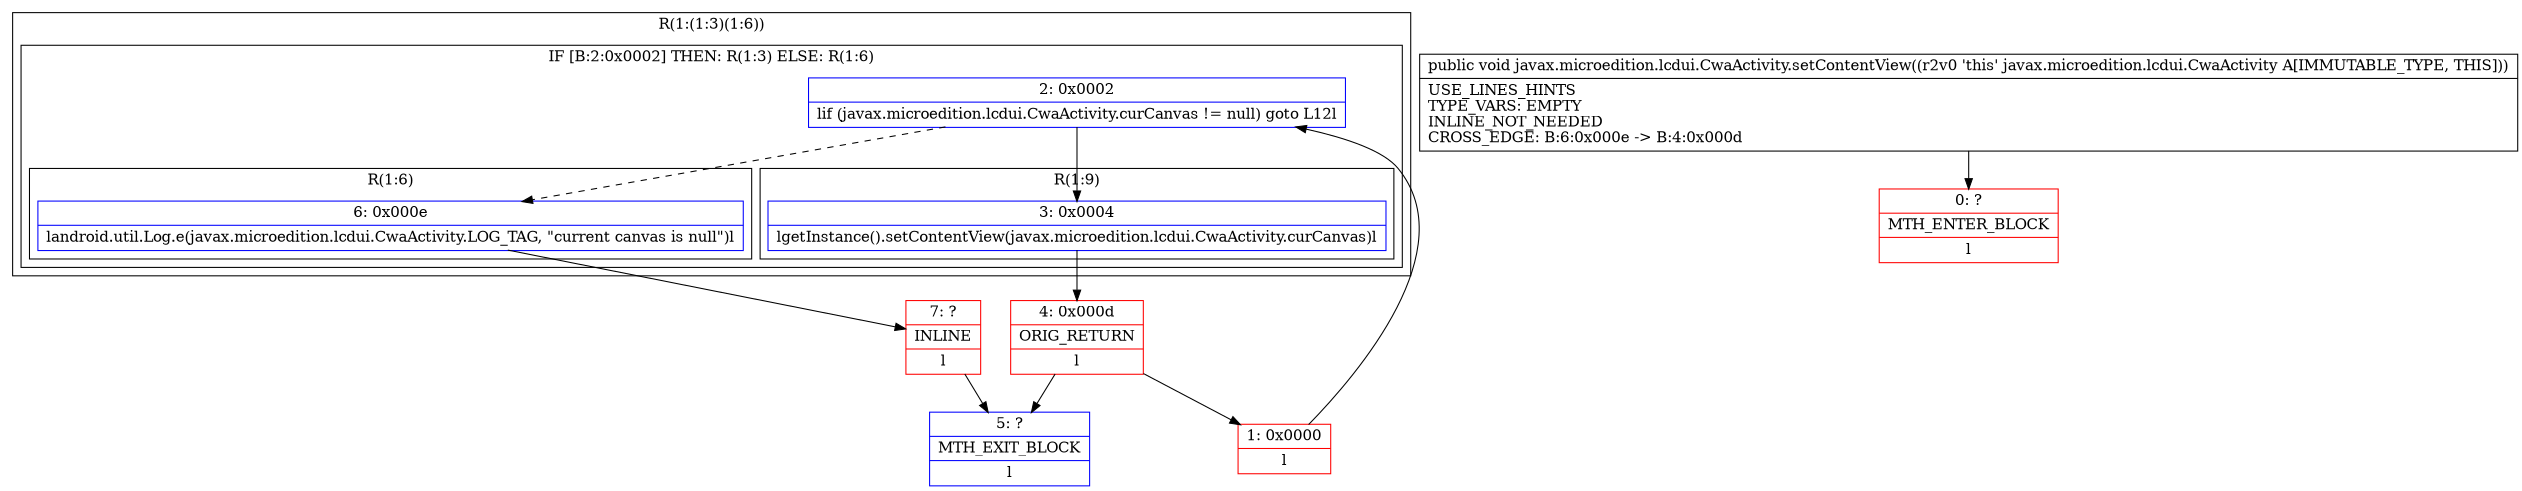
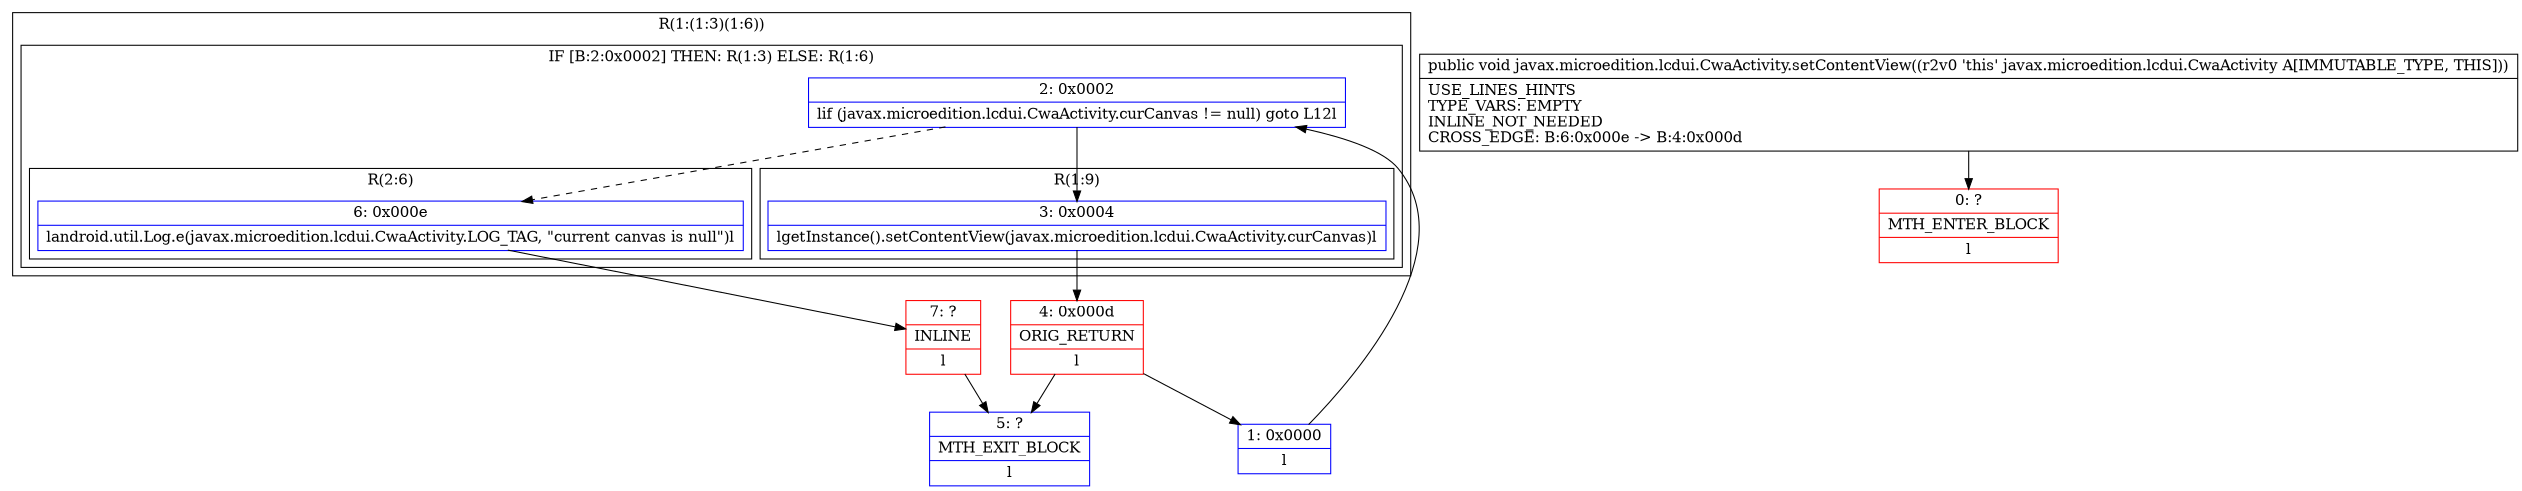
cluster "R(1:6)": label "R(1:6)" -> "R(2:6)"
node "1: 0x0000": color red -> blue
